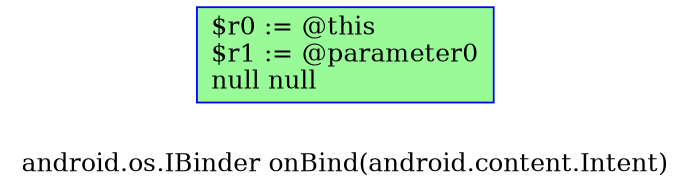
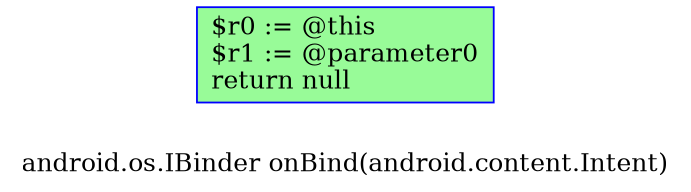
node "$r0 := @this $r1 := @parameter0 null null": label "$r0 := @this $r1 := @parameter0 null null" -> "$r0 := @this $r1 := @parameter0 return null"
